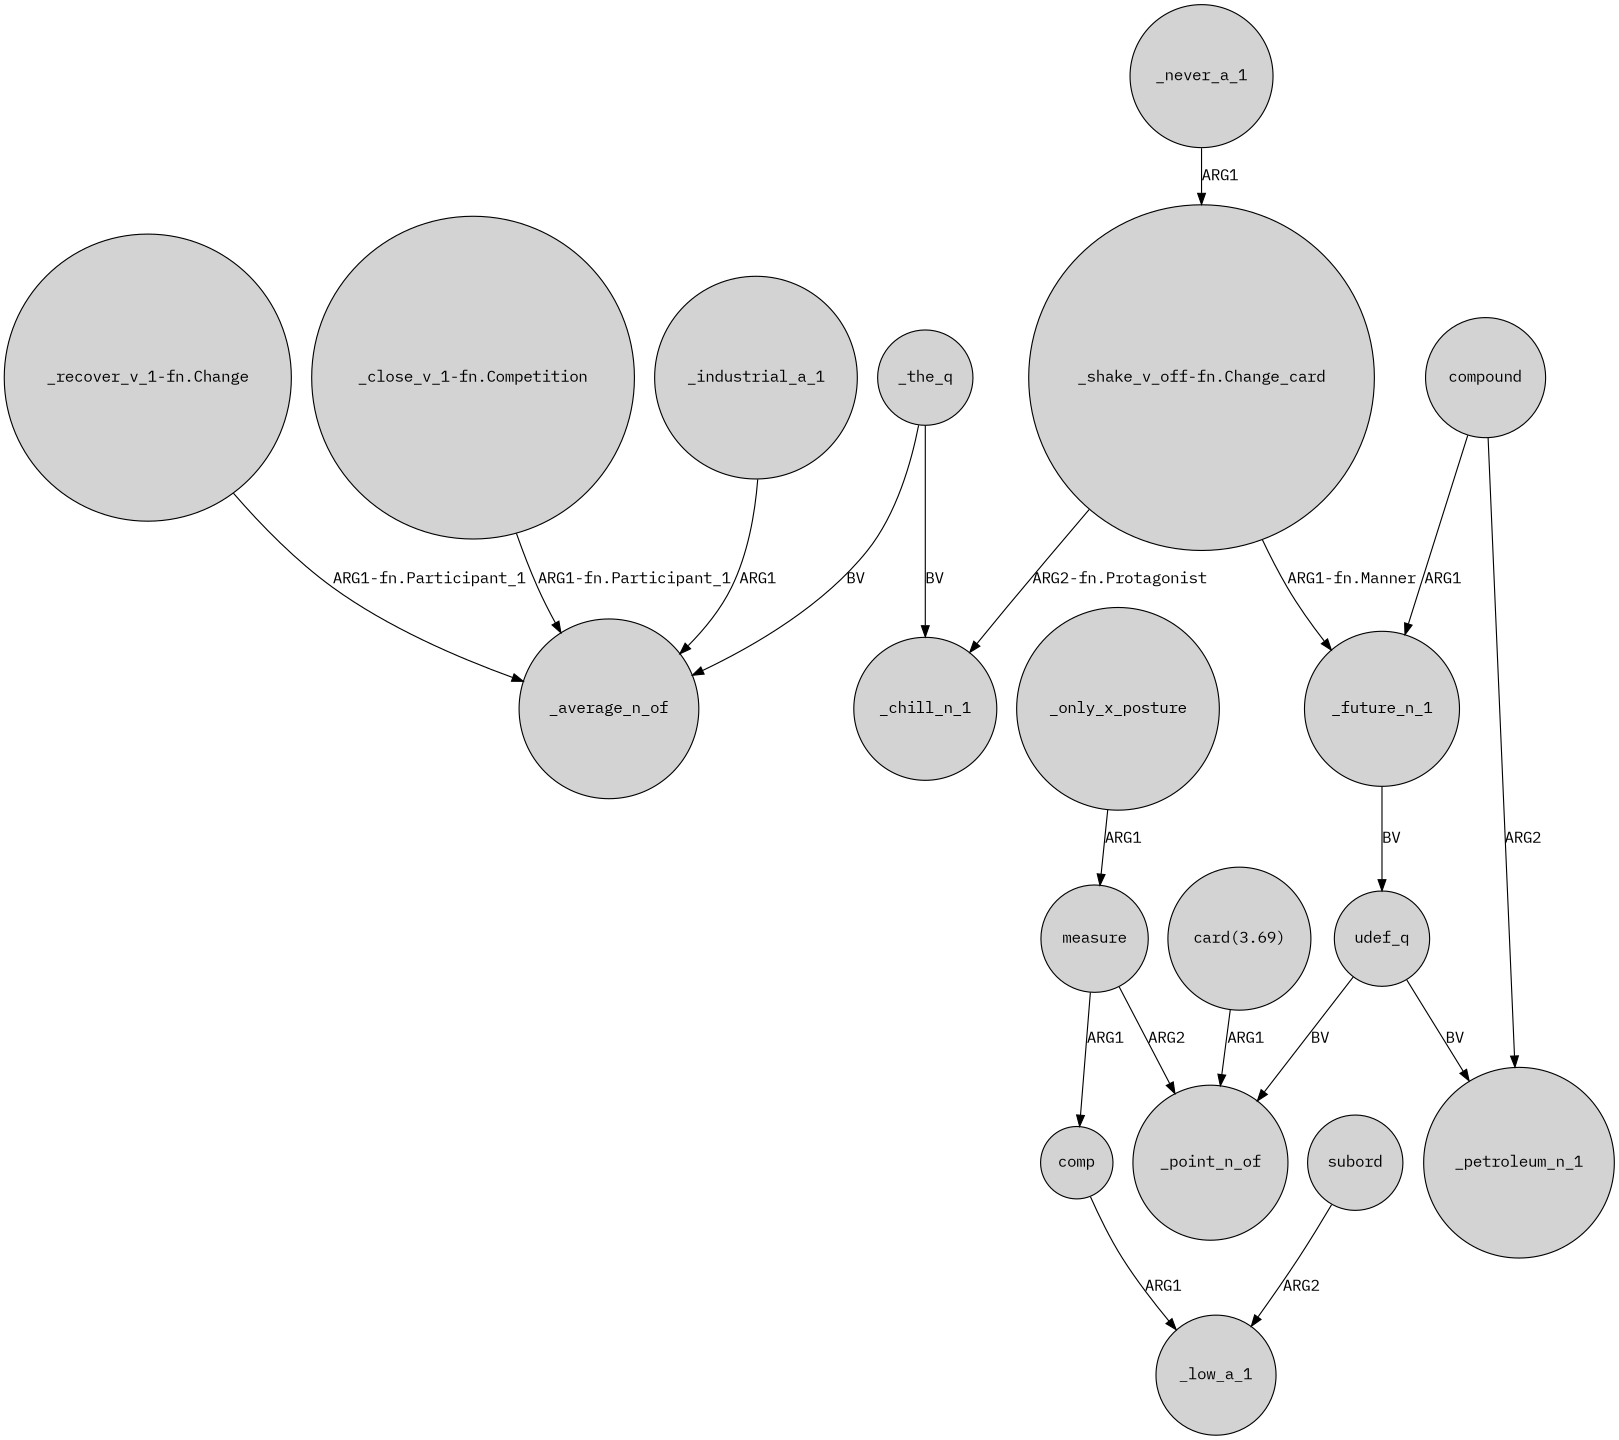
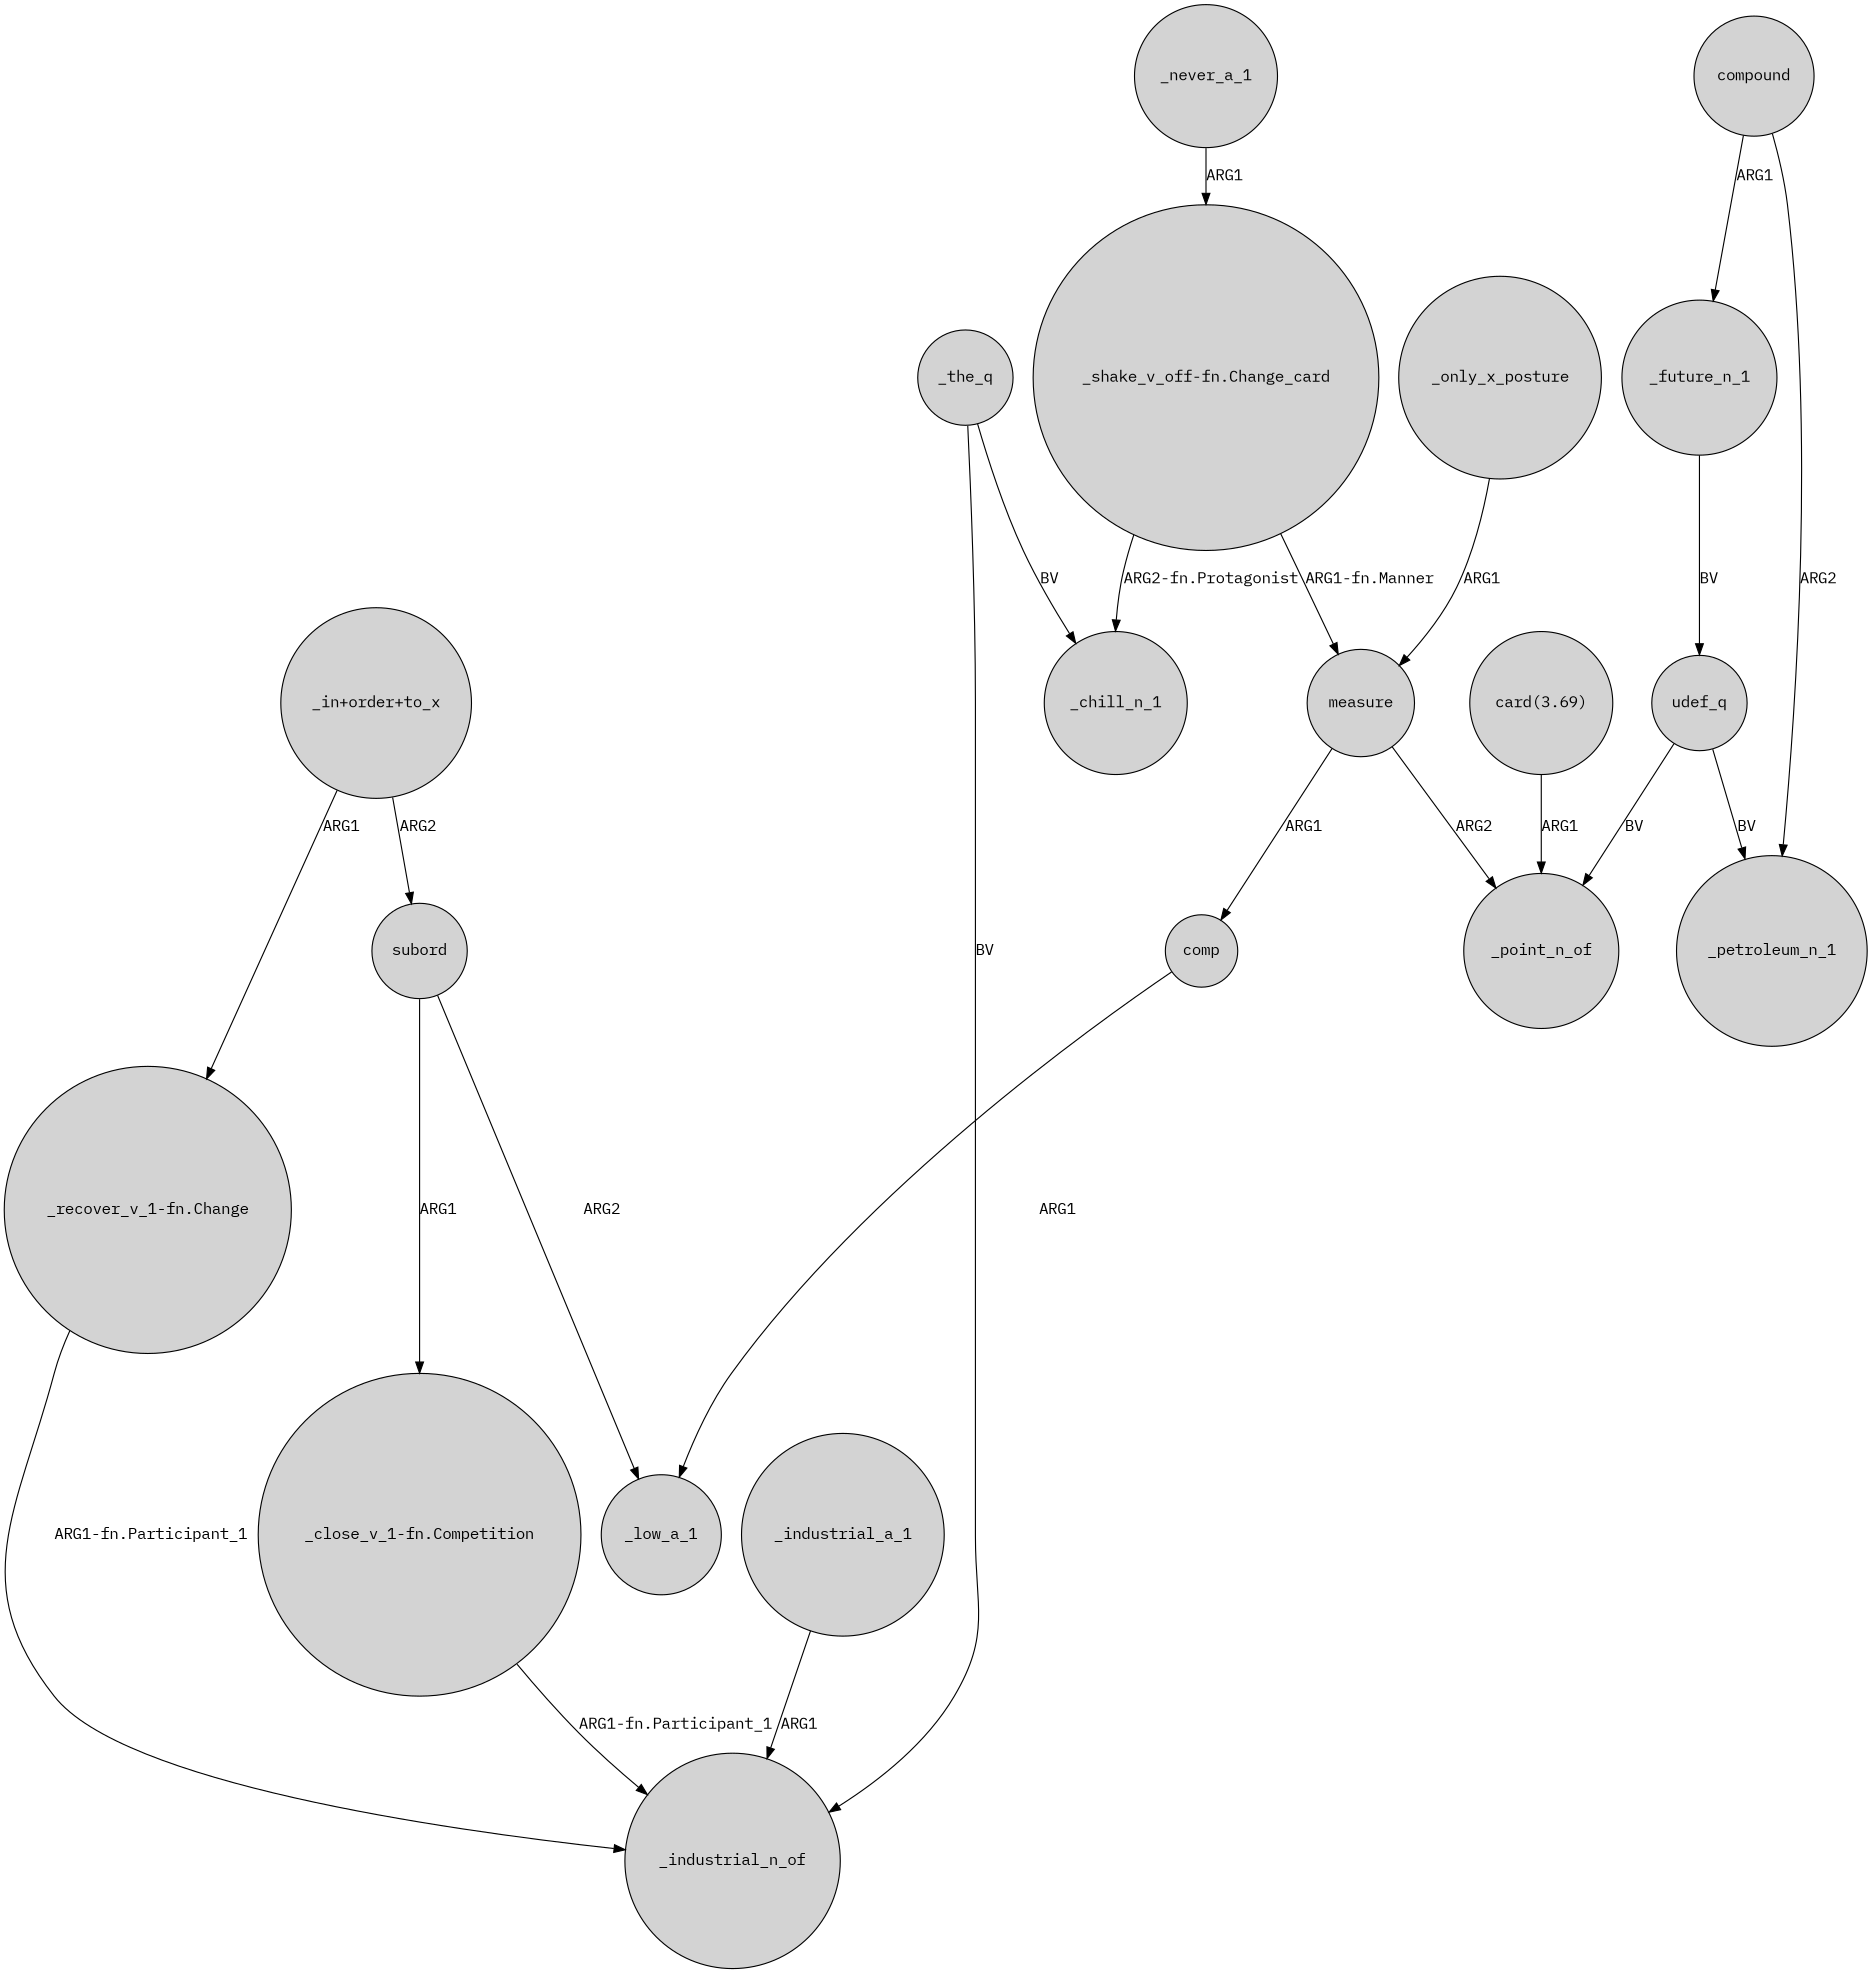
edge "_shake_v_off-fn.Change_card" -> "_future_n_1": now "_shake_v_off-fn.Change_card" -> "measure"
node "_in+order+to_x": added
node "_average_n_of": label "_average_n_of" -> "_industrial_n_of"
edge "subord" -> "_close_v_1-fn.Competition": added, label "ARG1"
